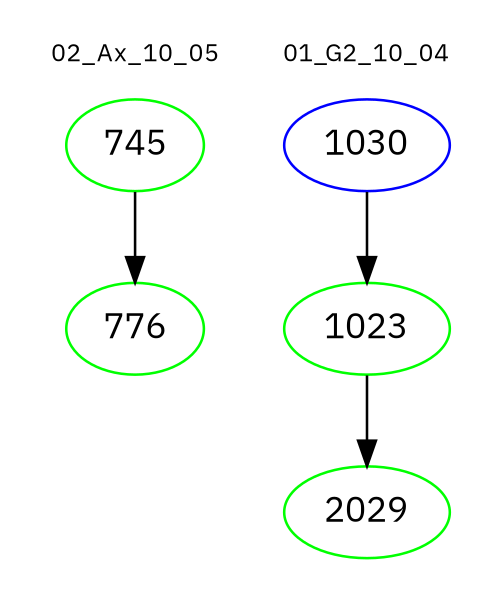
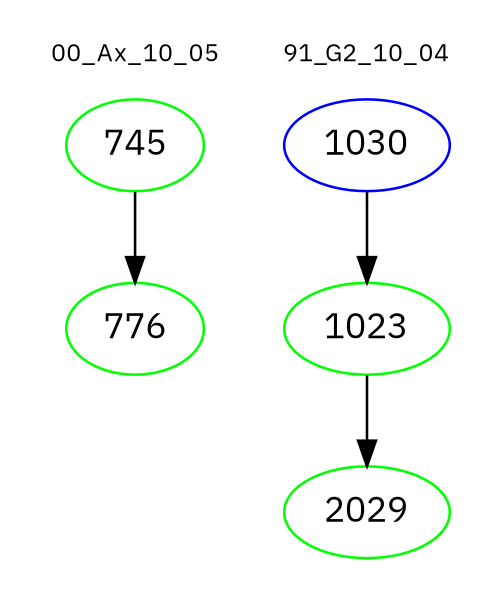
cluster "02_Ax_10_05": label "02_Ax_10_05" -> "00_Ax_10_05"
cluster "01_G2_10_04": label "01_G2_10_04" -> "91_G2_10_04"
